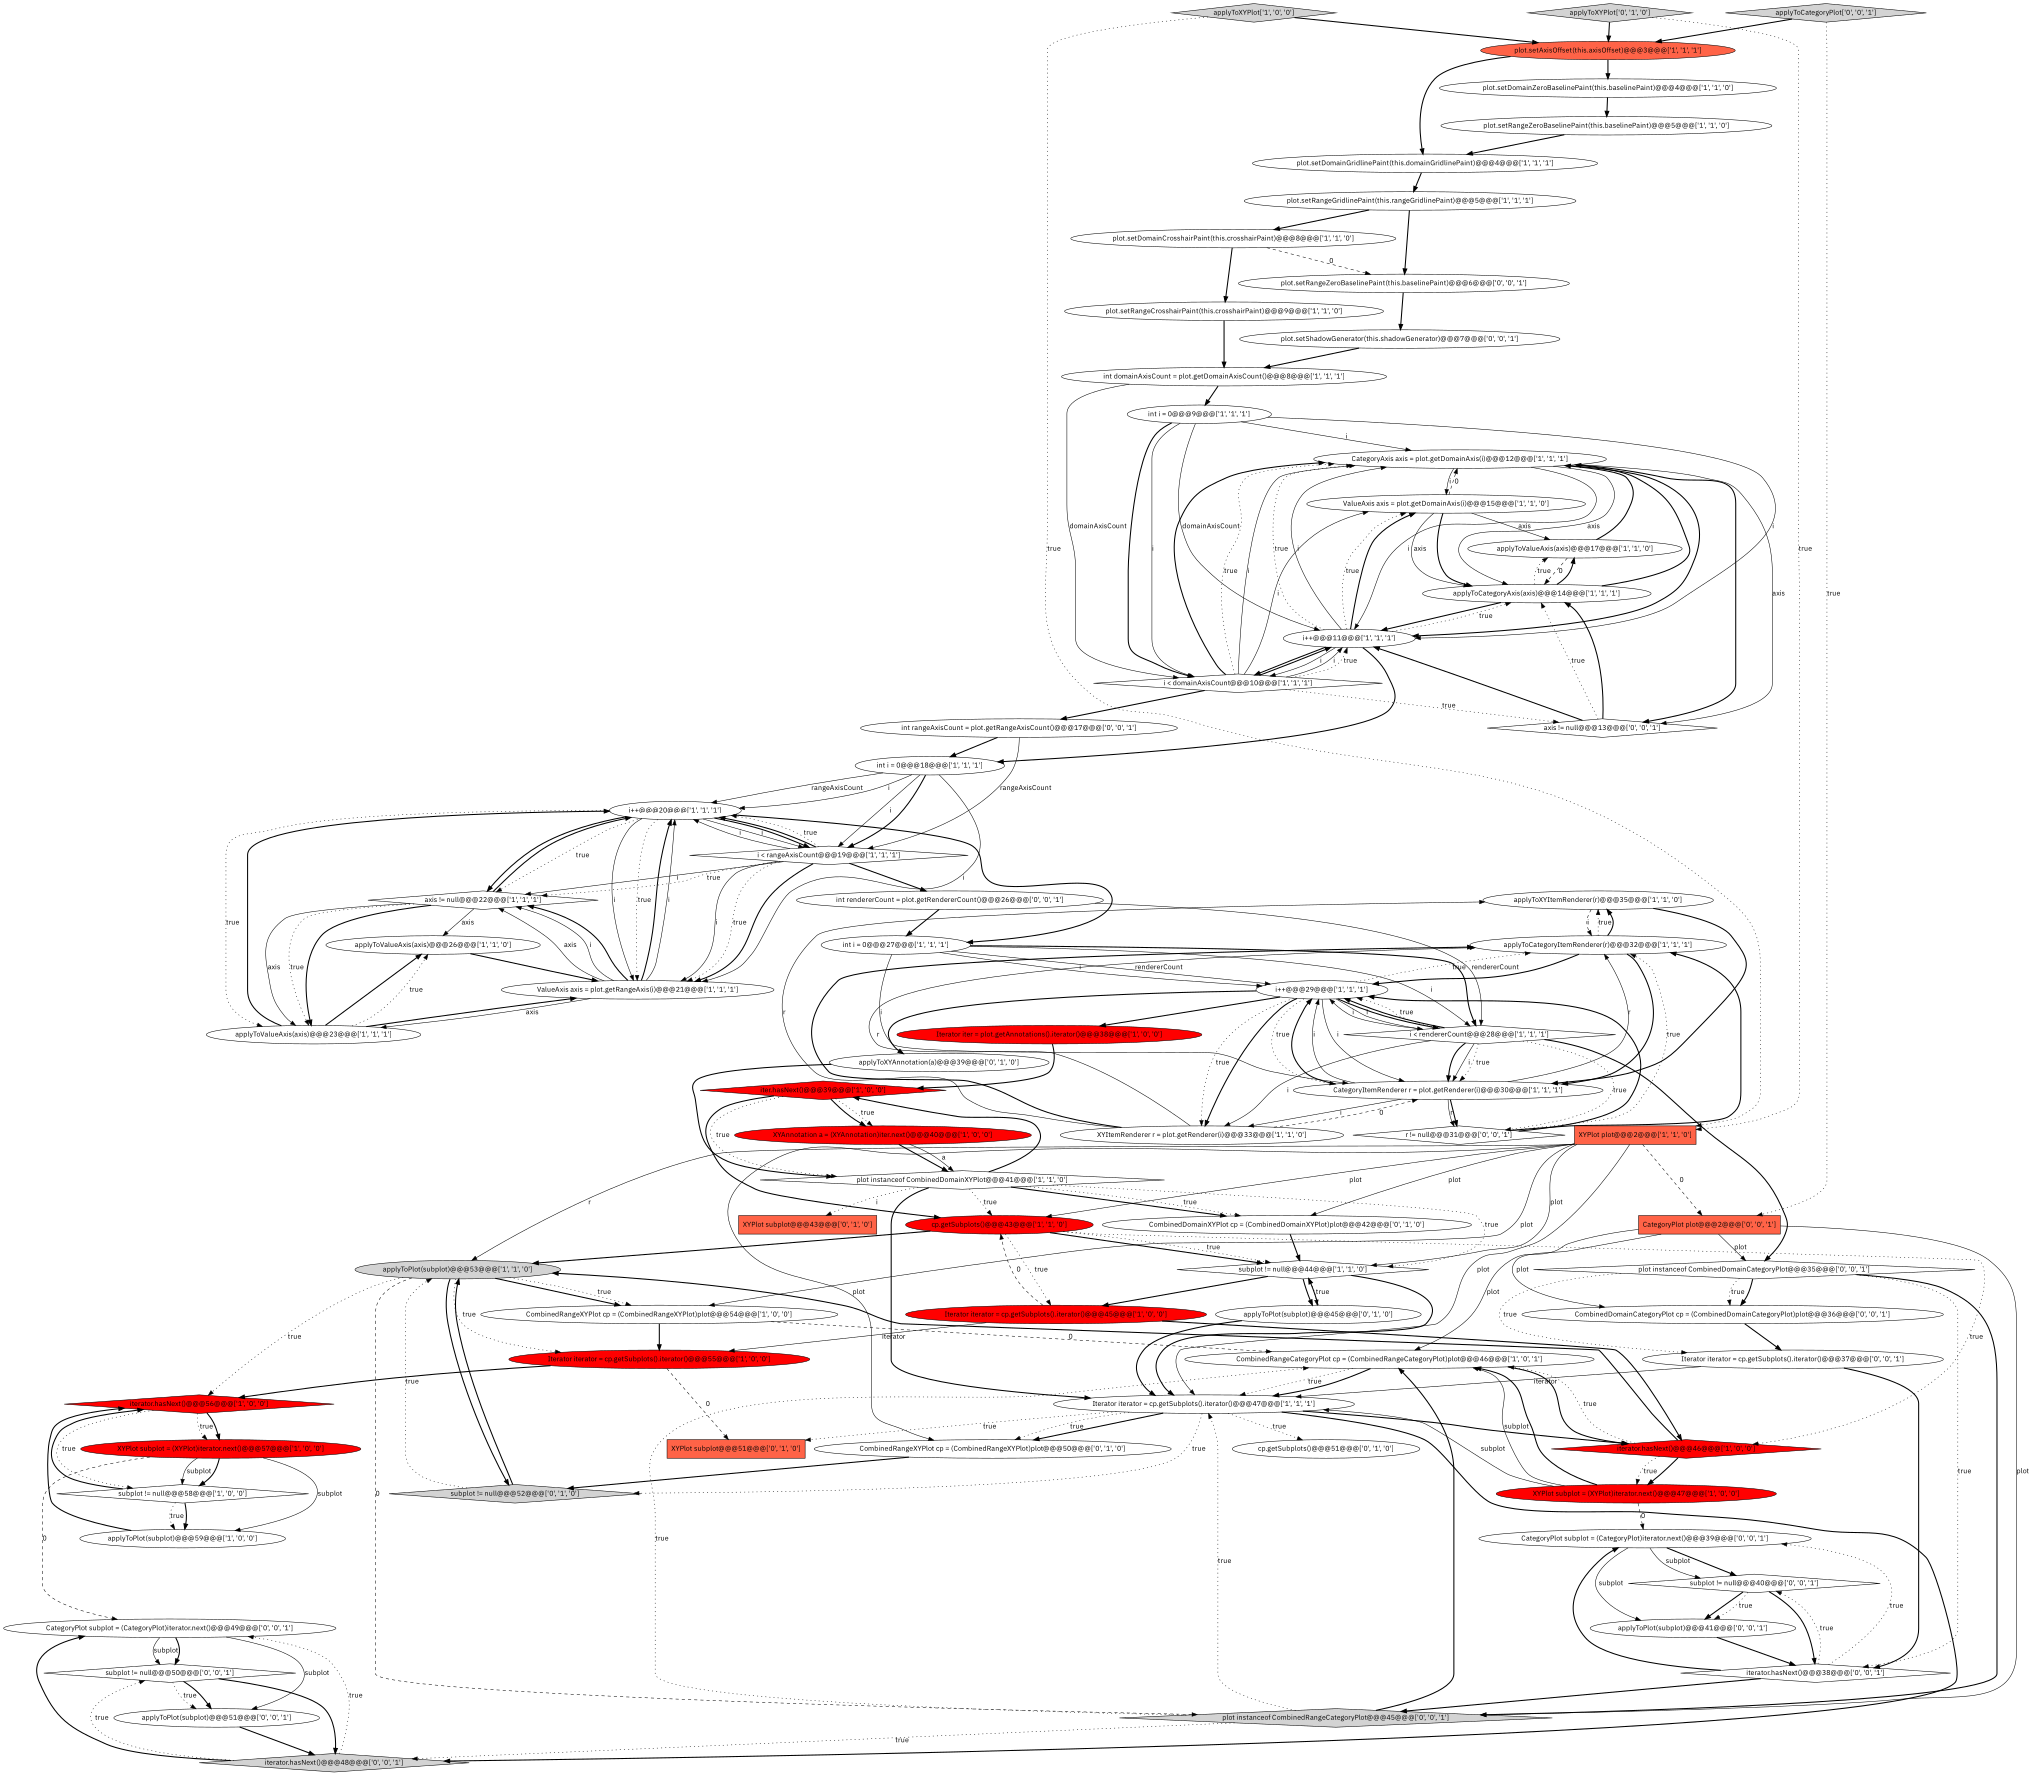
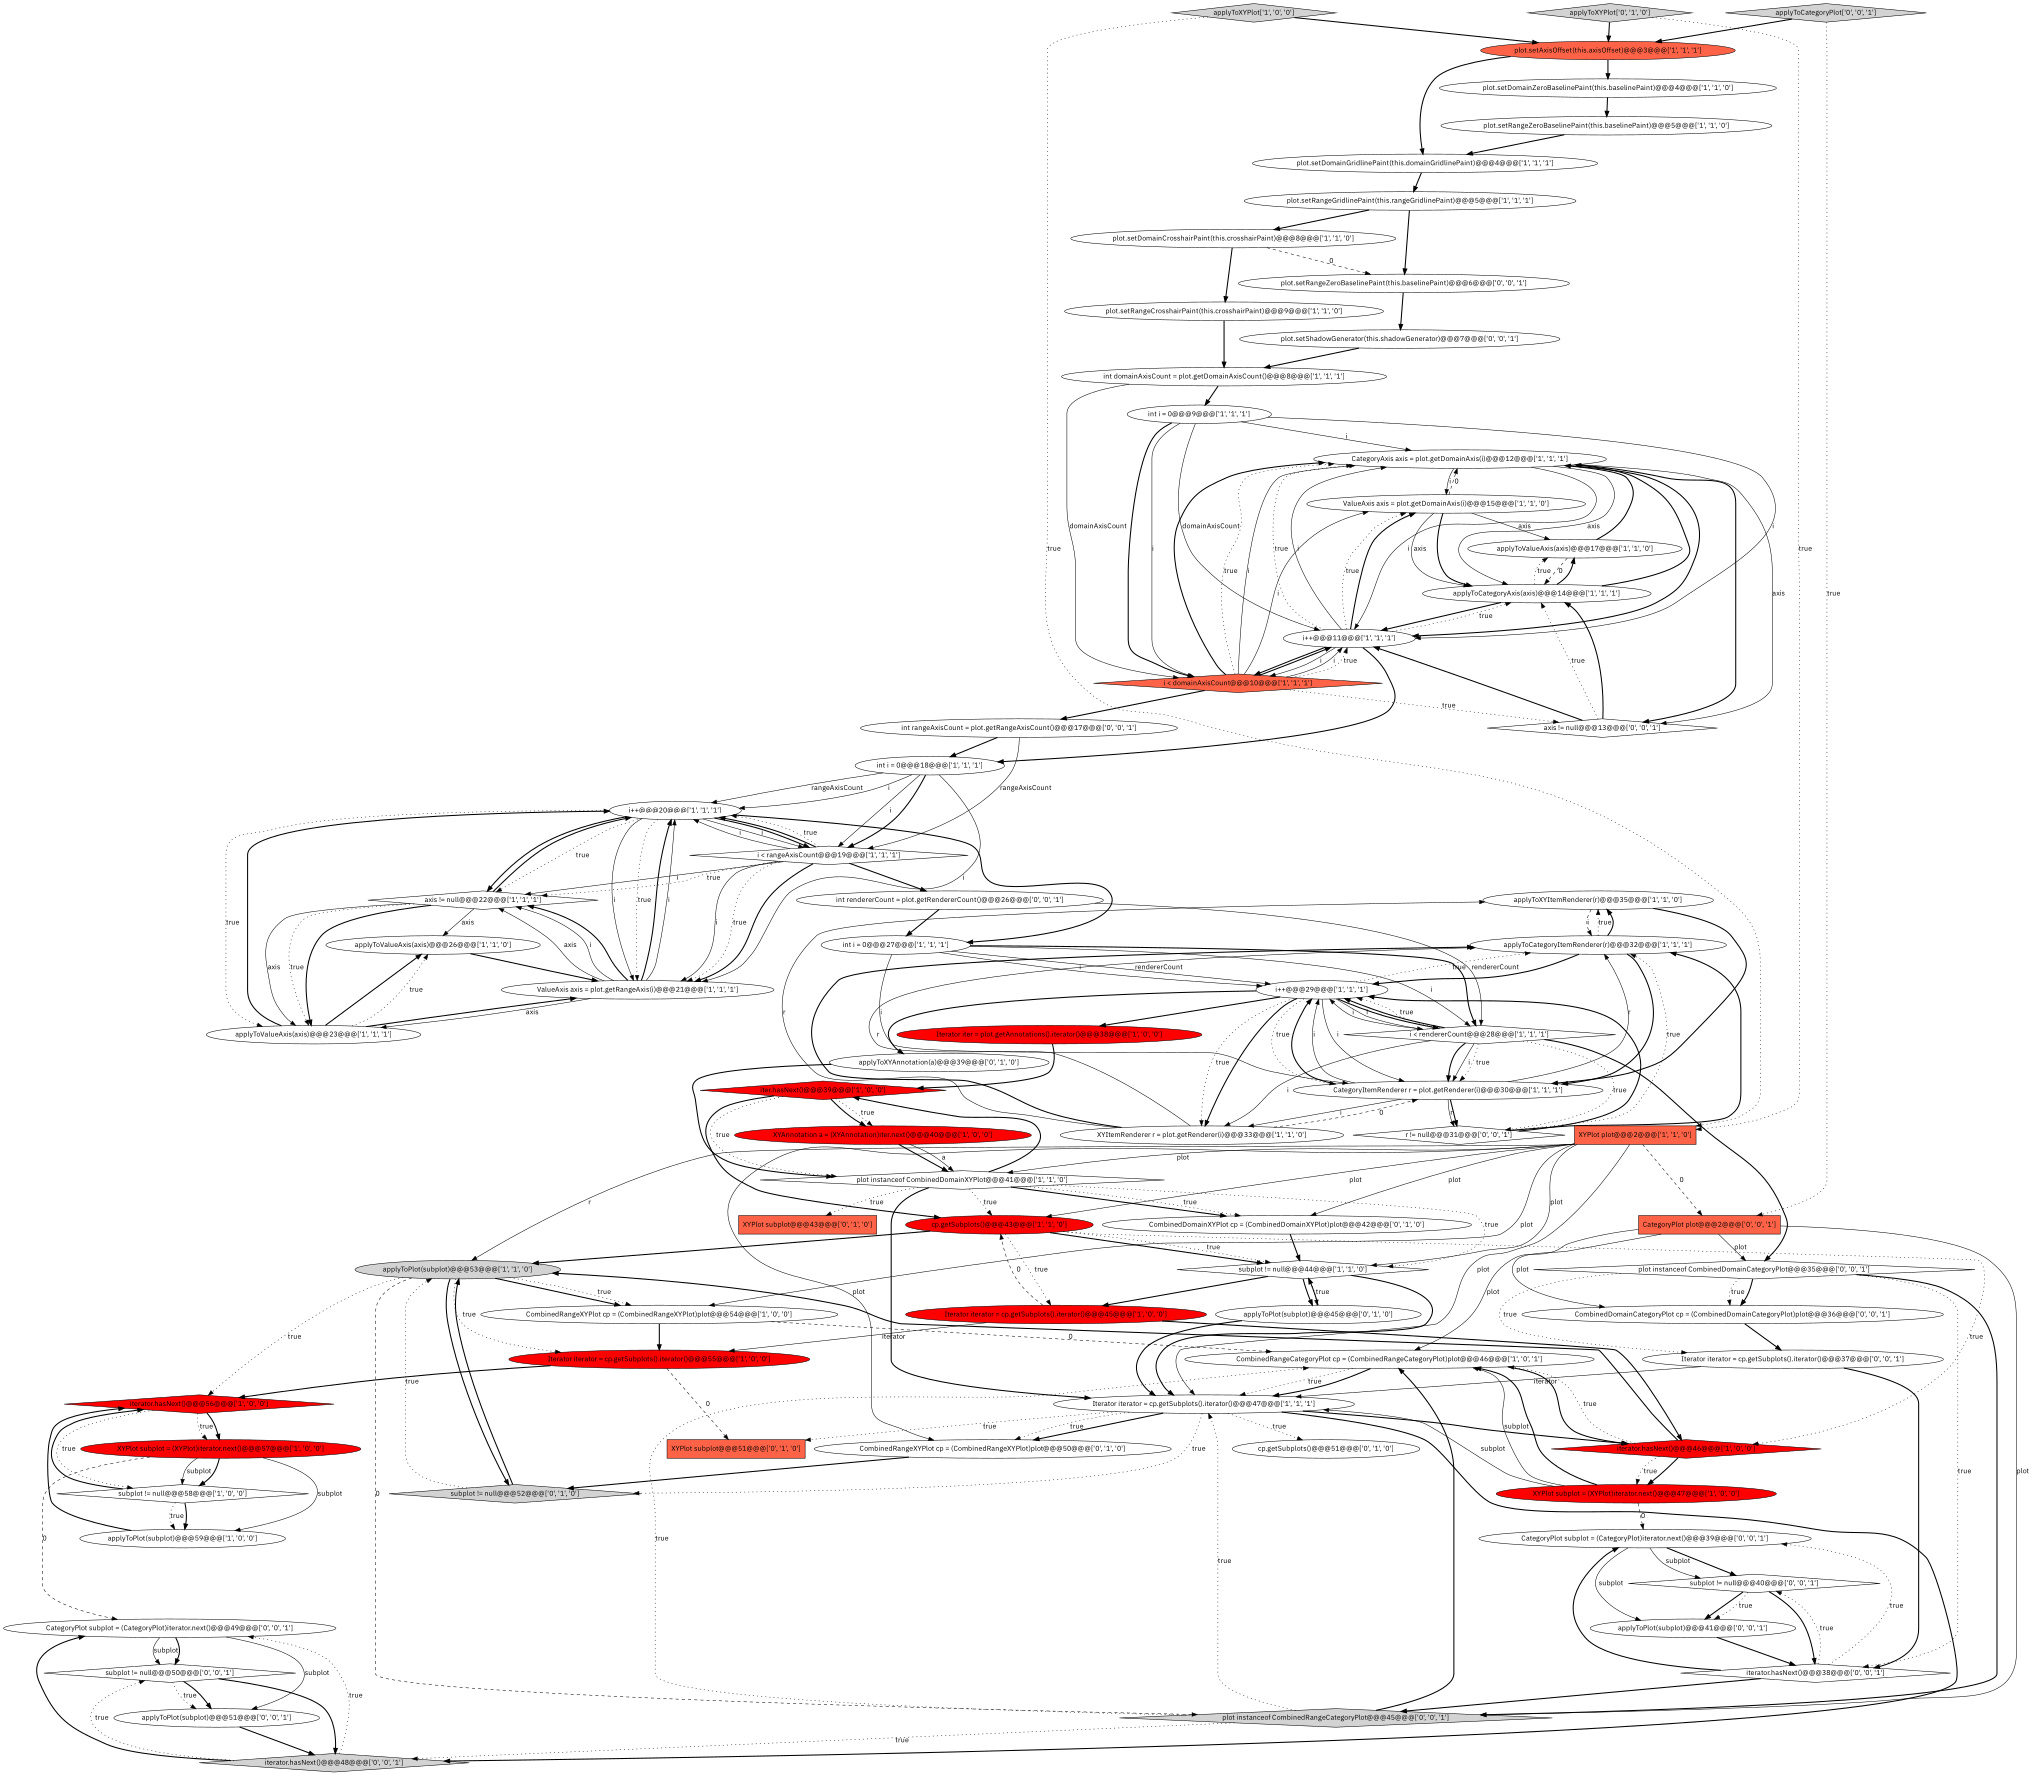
node "i < domainAxisCount@@@10@@@['1', '1', '1']": fillcolor white -> tomato
edge "XYPlot plot@@@2@@@['1', '1', '0']" -> "plot instanceof CombinedDomainXYPlot@@@41@@@['1', '1', '0']": added, label "plot"
edge "plot instanceof CombinedDomainXYPlot@@@41@@@['1', '1', '0']" -> "XYPlot subplot@@@43@@@['0', '1', '0']": label "i" -> "true"
